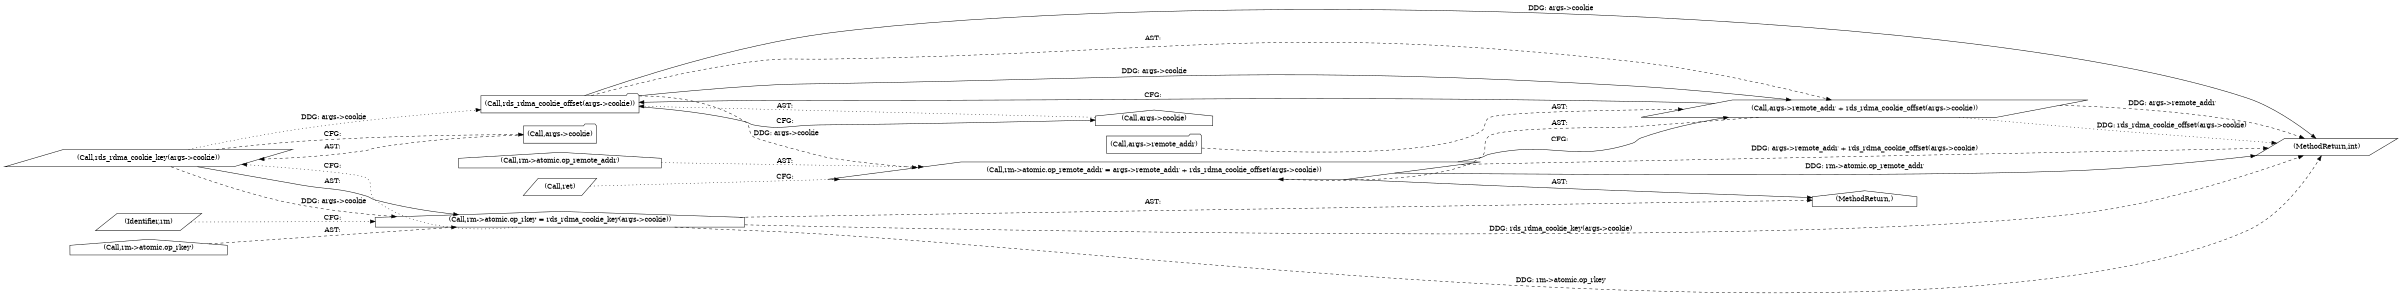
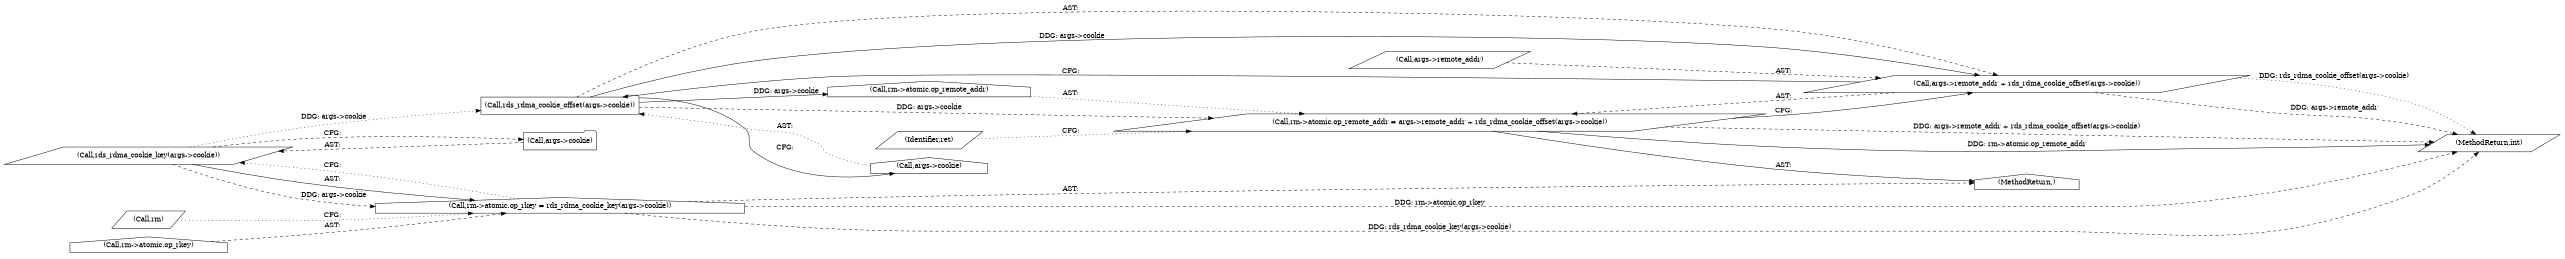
edge "(Call,rds_rdma_cookie_offset(args->cookie))" -> "(MethodReturn,int)": now "(Call,rds_rdma_cookie_offset(args->cookie))" -> "(Call,rm->atomic.op_remote_addr)"
node "(Call,args->remote_addr)": shape folder -> parallelogram
node "(Call,ret)": label "(Call,ret)" -> "(Identifier,ret)"
node "(Identifier,rm)": label "(Identifier,rm)" -> "(Call,rm)"
